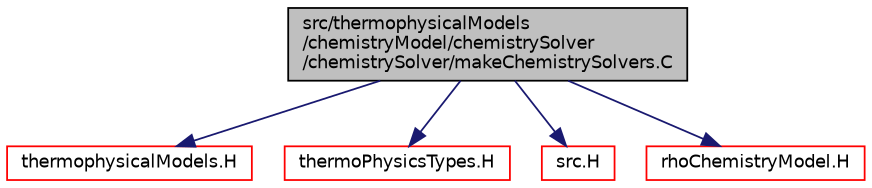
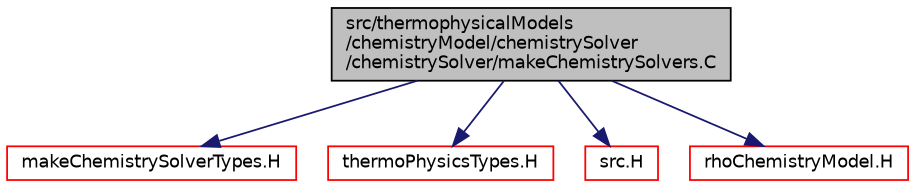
node "thermophysicalModels.H": label "thermophysicalModels.H" -> "makeChemistrySolverTypes.H"
